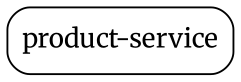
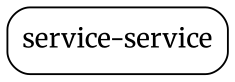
node "product-service": label "product-service" -> "service-service"
